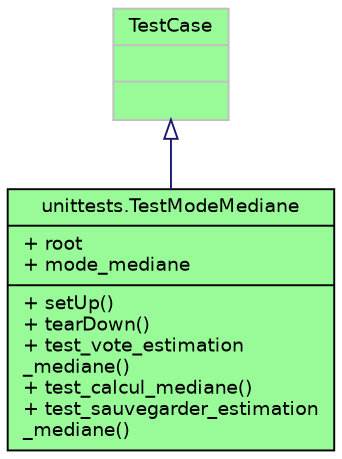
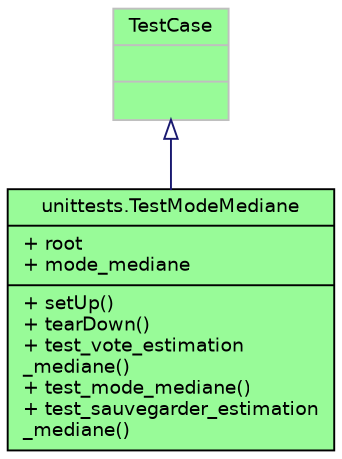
node "unittests.TestModeMediane": text "+ test_calcul_mediane()" -> "+ test_mode_mediane()"
